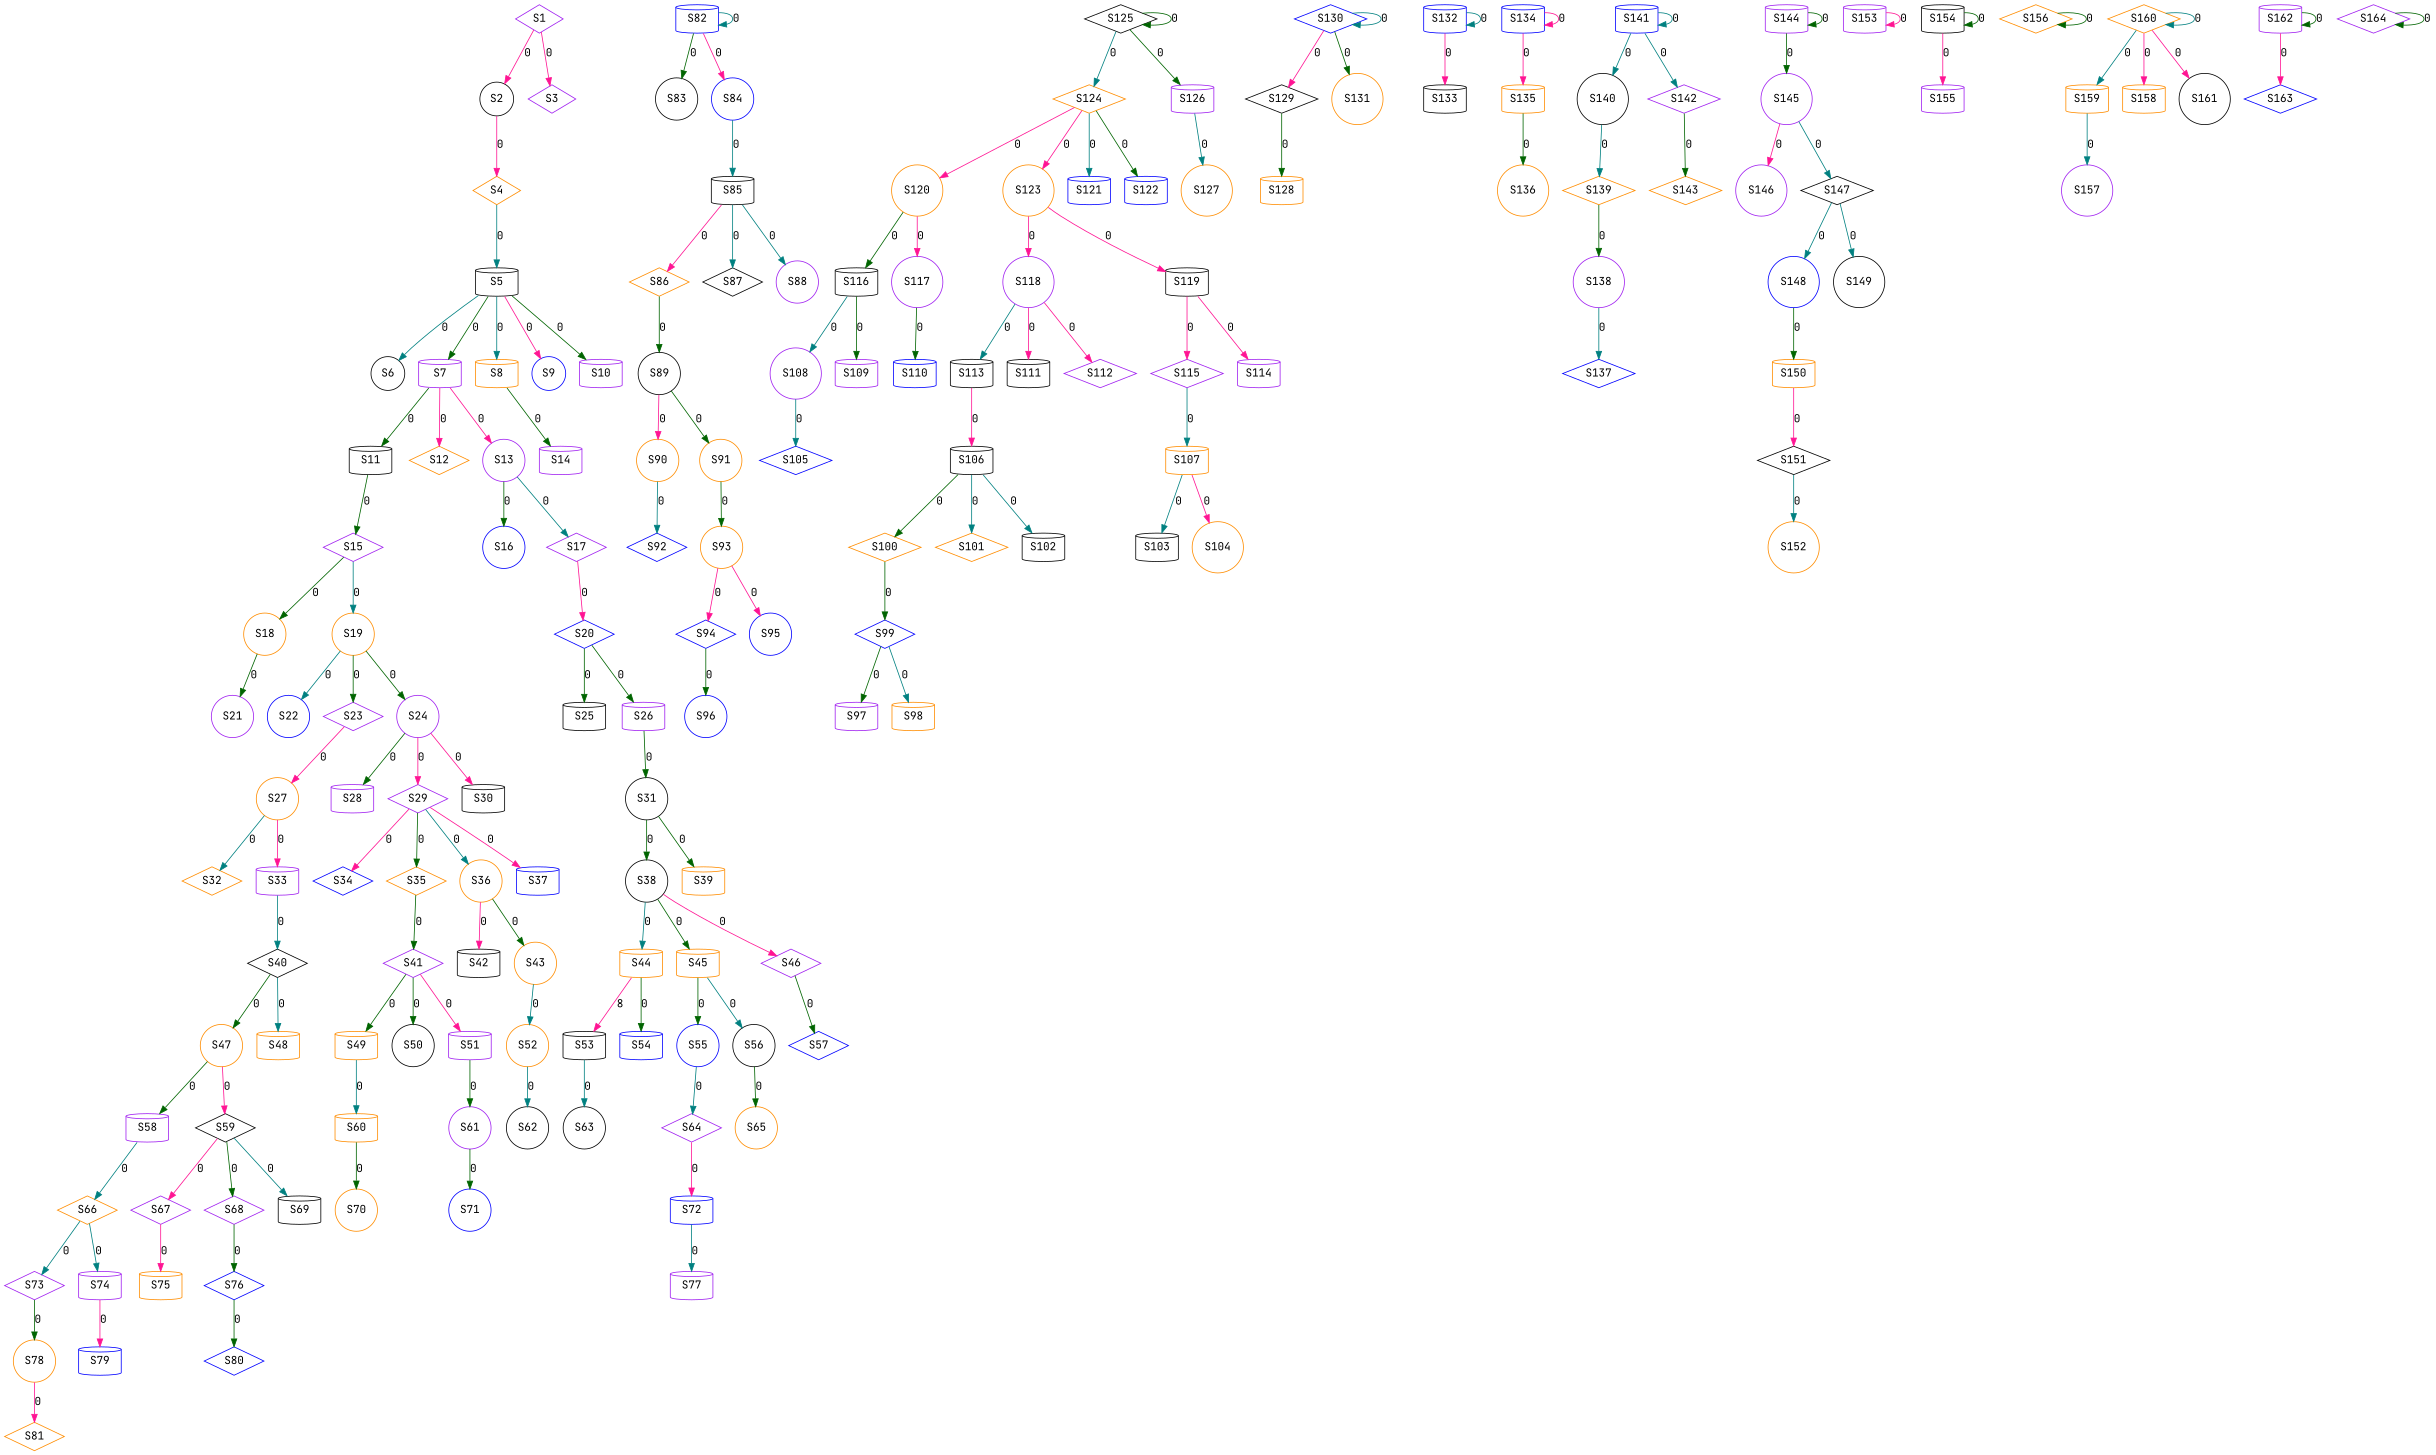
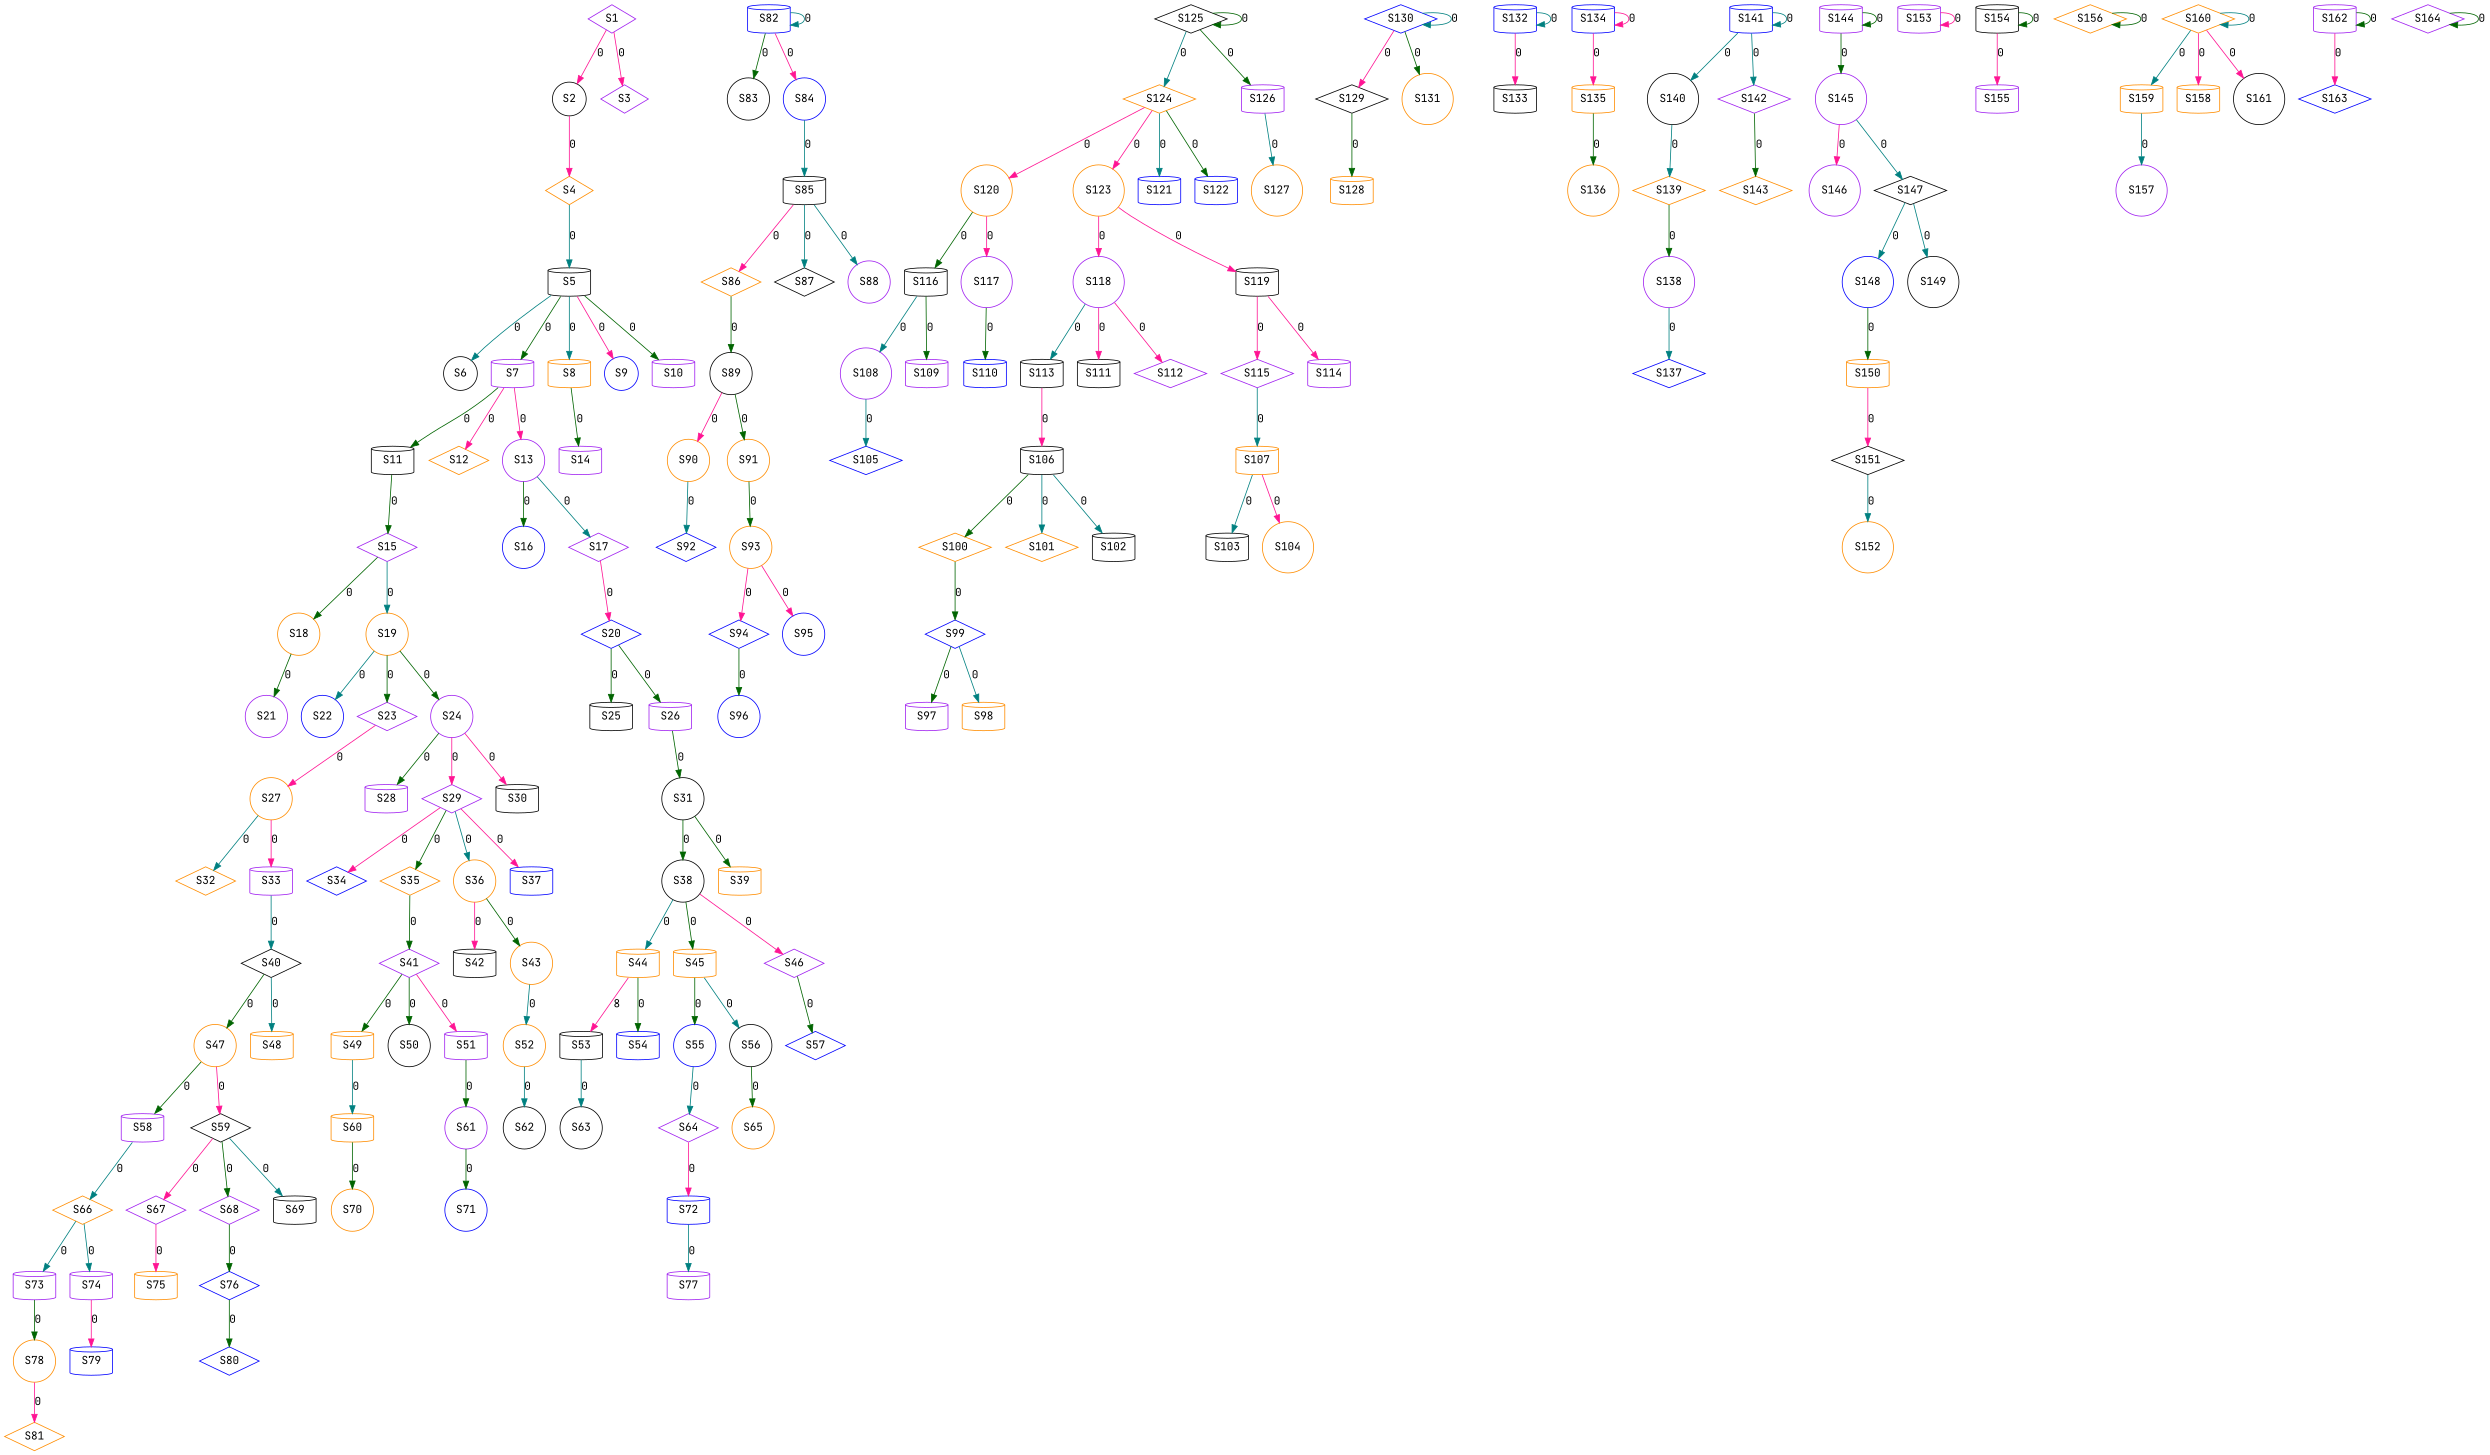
node "S73": shape diamond -> cylinder
